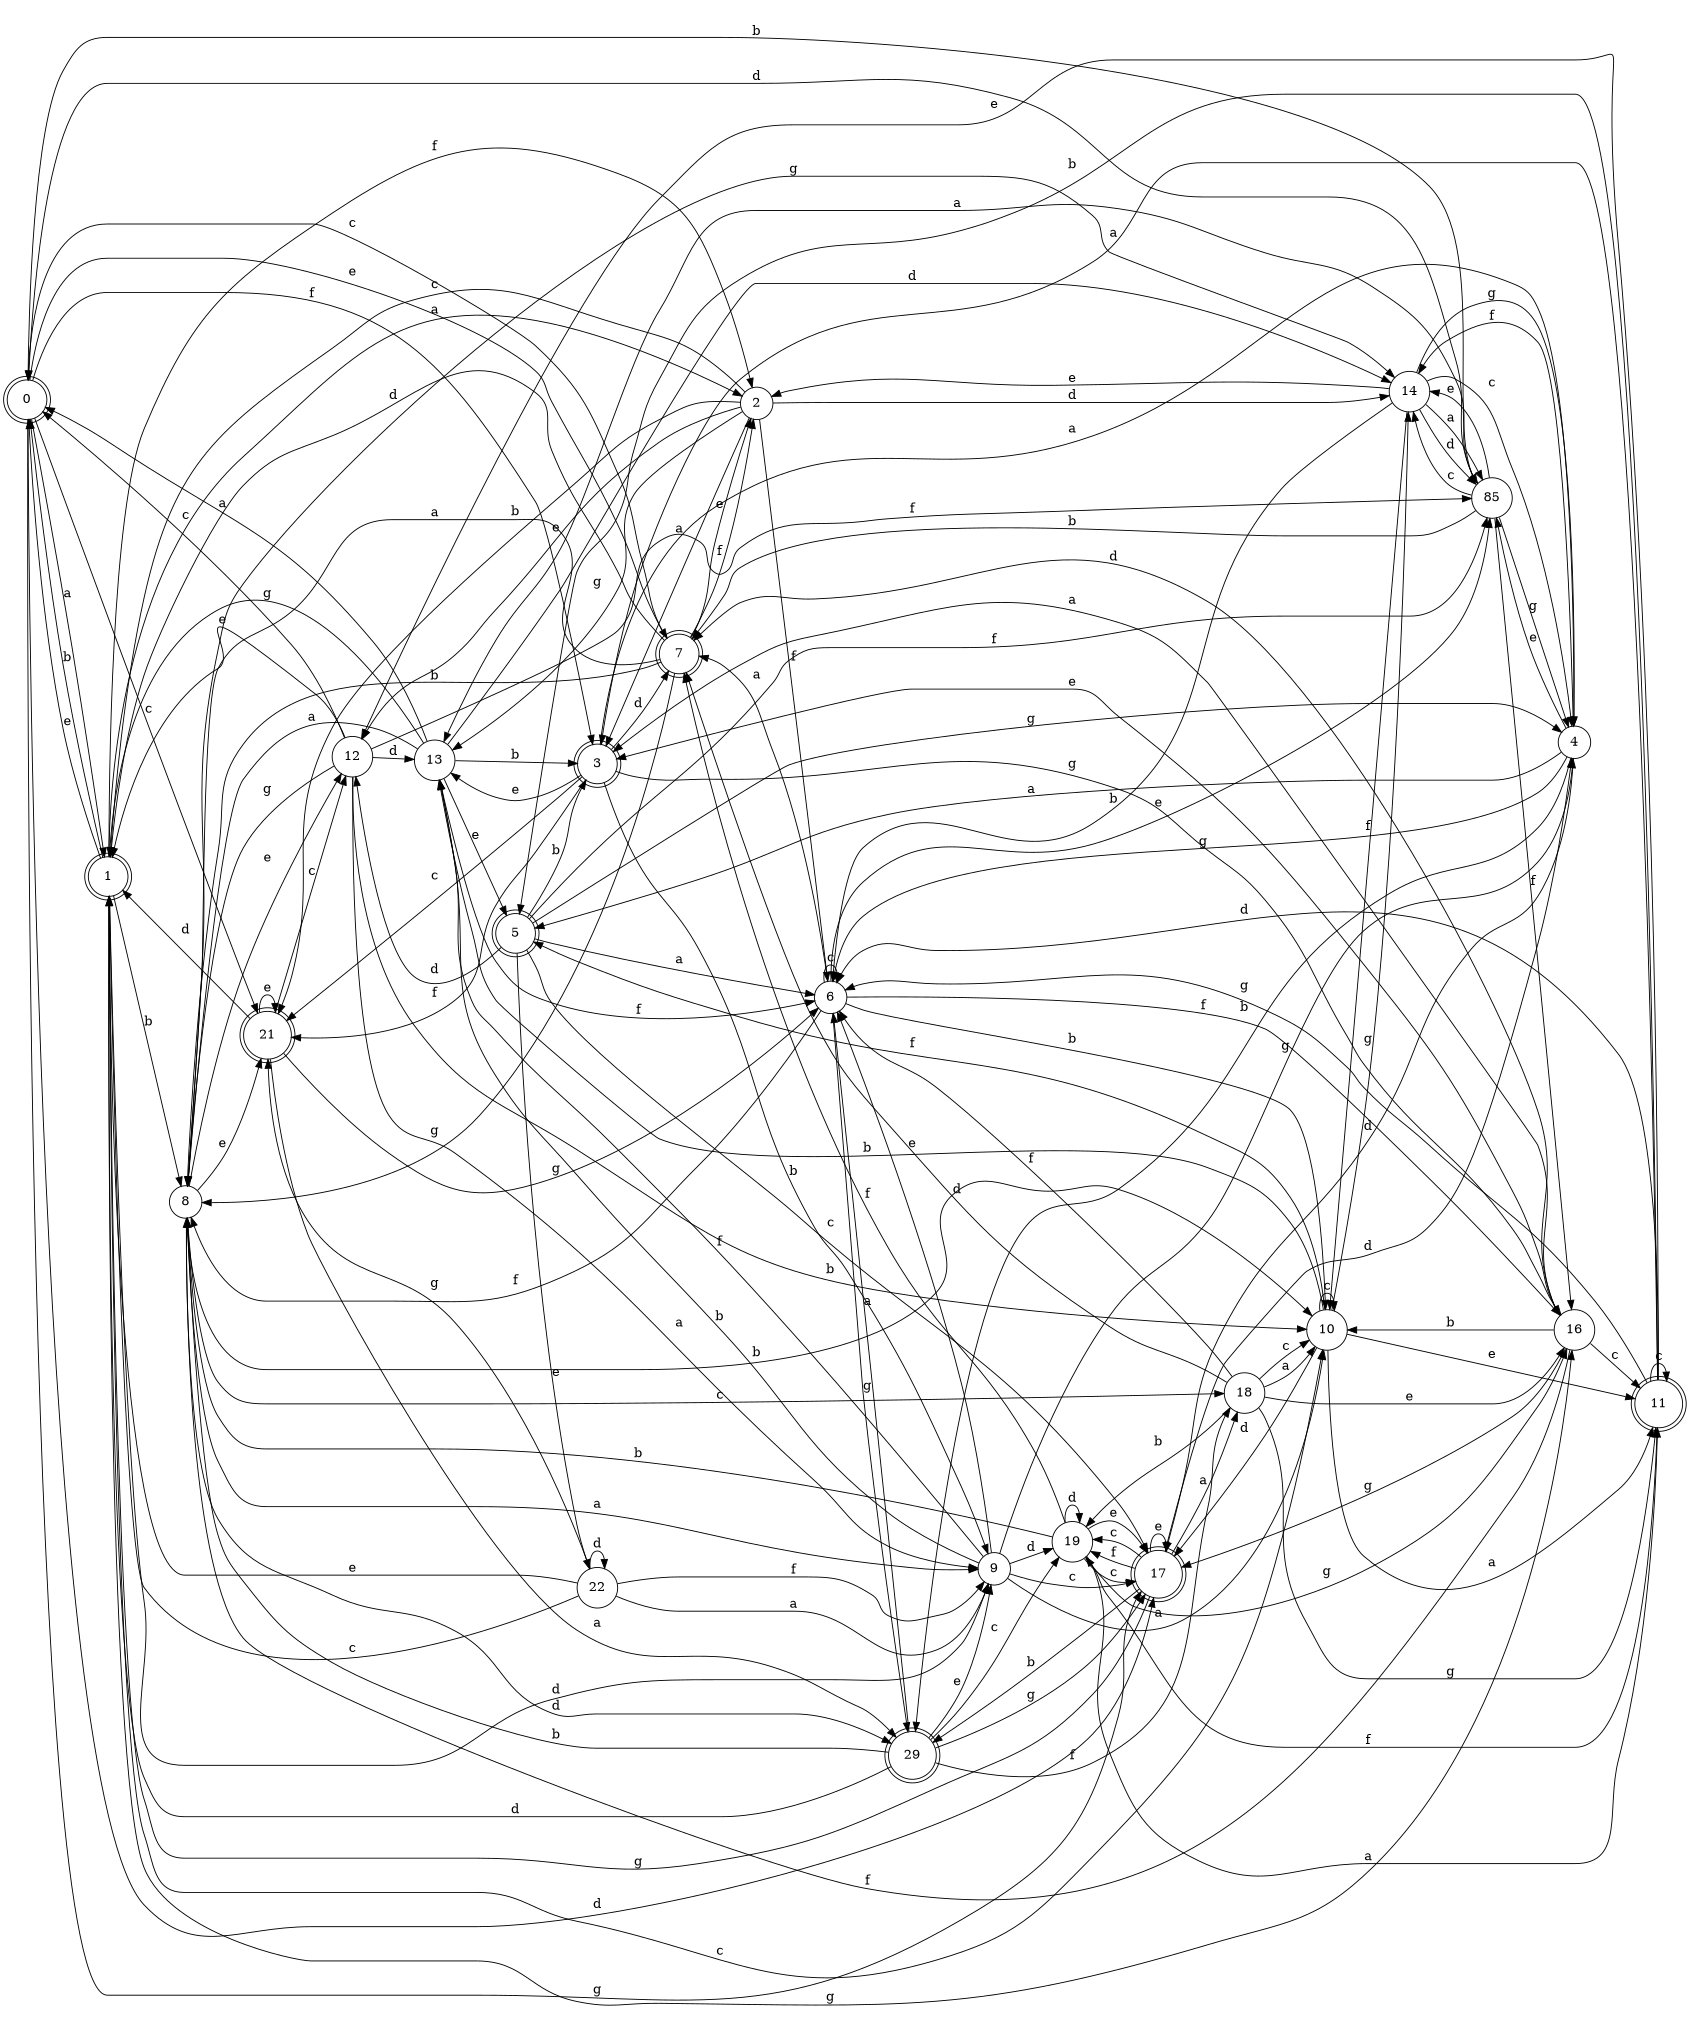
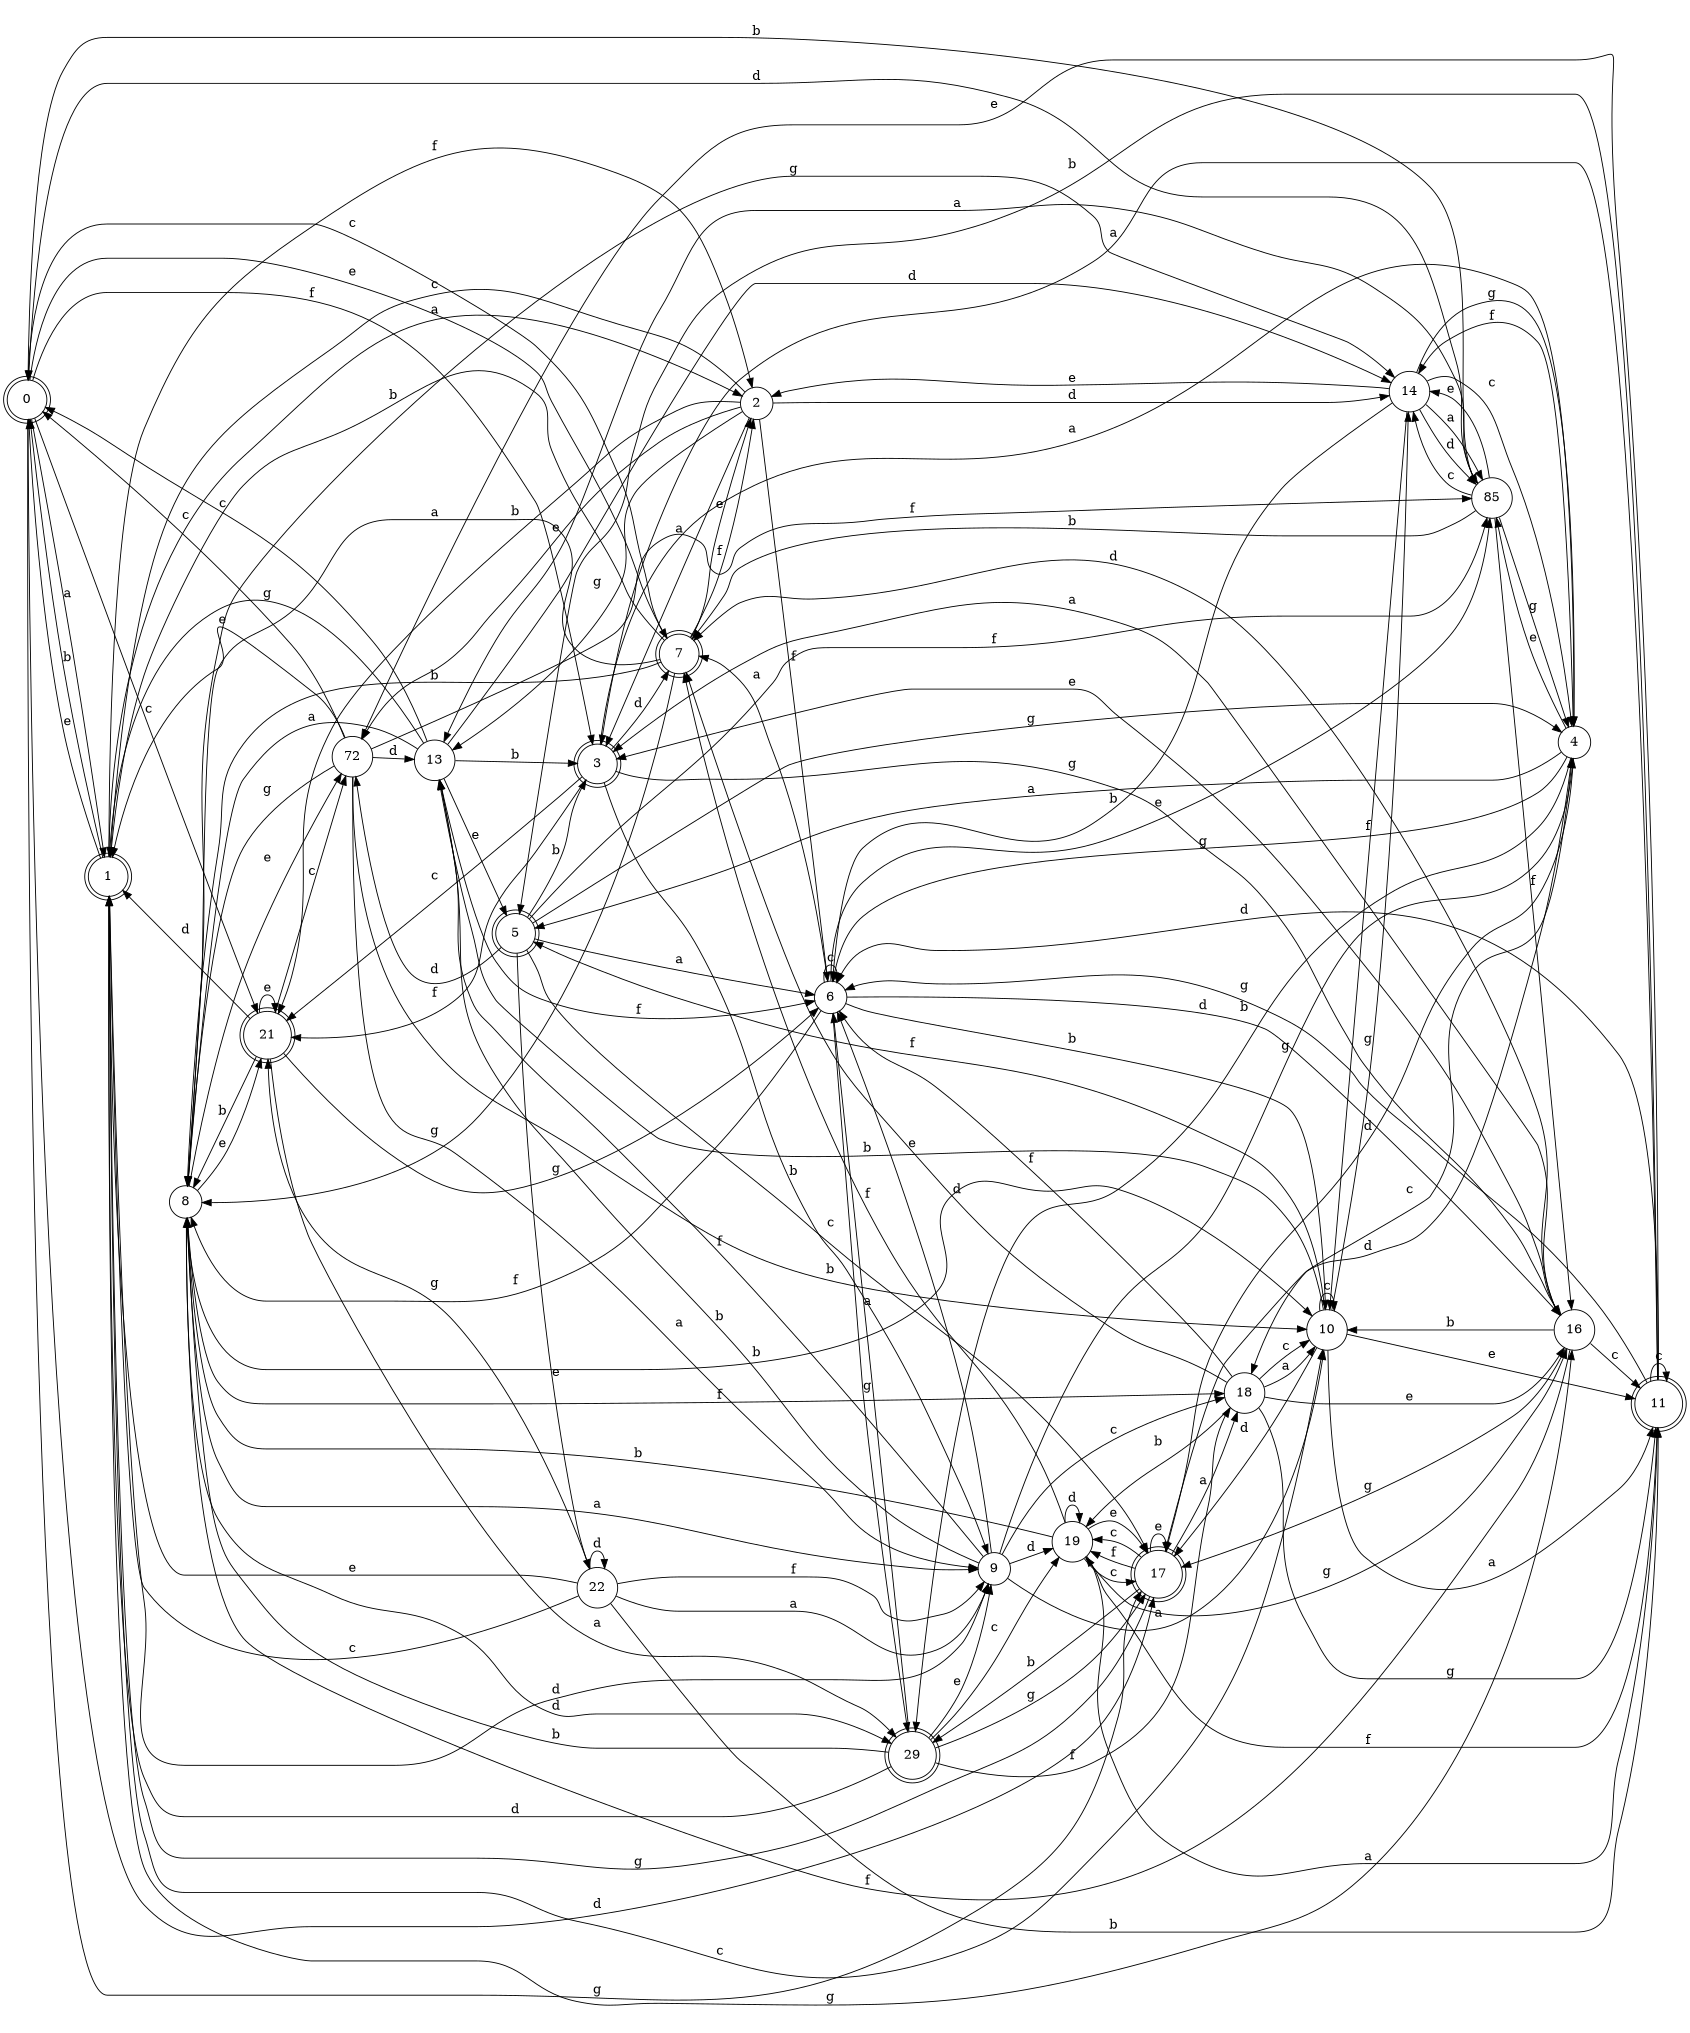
edge "7" -> "1": label "d" -> "b"
edge "13" -> "0": label "a" -> "c"
node "12": label "12" -> "72"
edge "3" -> "13": removed, label "e"
edge "6" -> "16": label "f" -> "d"
edge "1" -> "8": now "21" -> "8"
edge "4" -> "18": added, label "c"
edge "8" -> "18": label "c" -> "f"
edge "9" -> "17": now "9" -> "18"
edge "22" -> "11": added, label "b"
